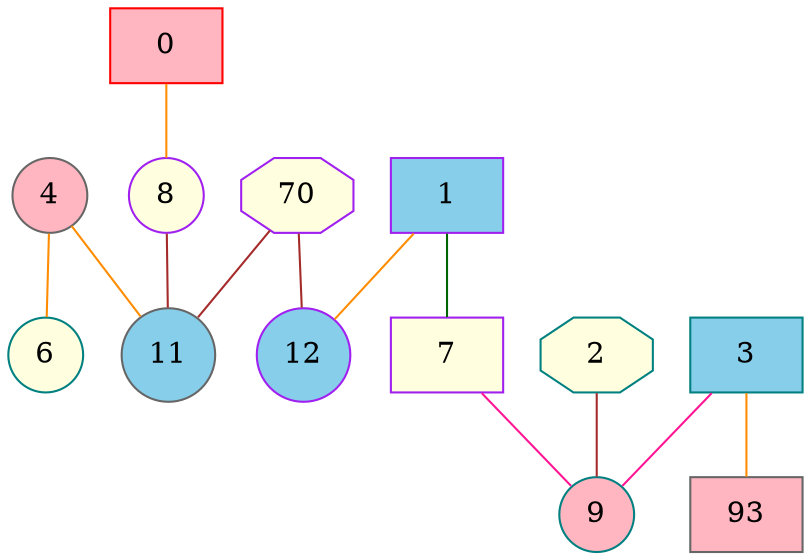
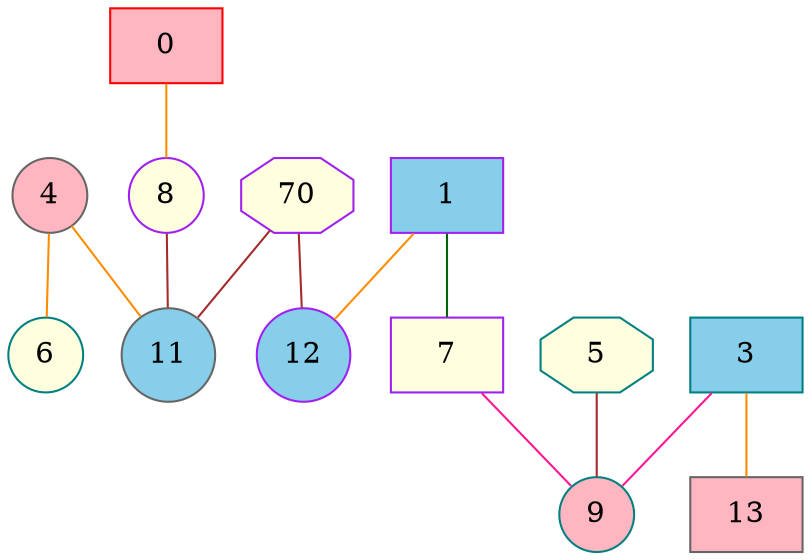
node "2": label "2" -> "5"
node "93": label "93" -> "13"
